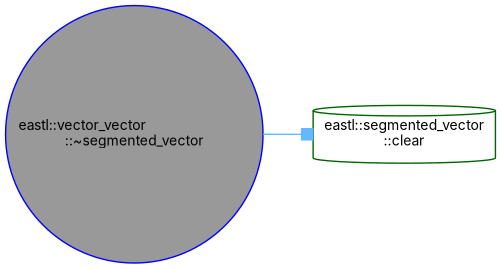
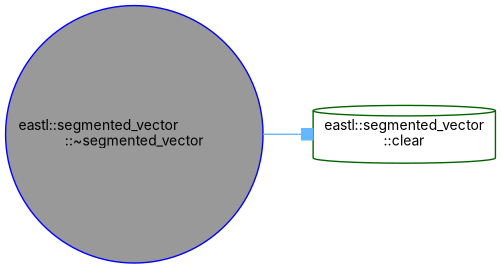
node "eastl::vector_vector ::~segmented_vector": label "eastl::vector_vector ::~segmented_vector" -> "eastl::segmented_vector ::~segmented_vector"
